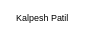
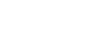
node "Kalpesh Patil": removed
